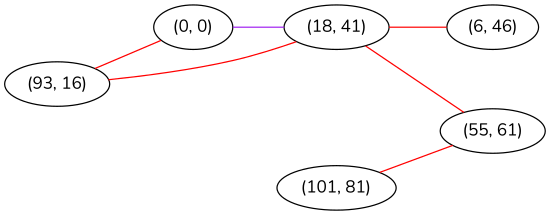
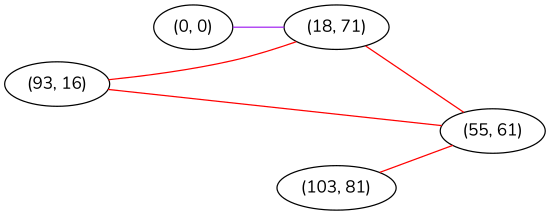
node "(18, 41)": label "(18, 41)" -> "(18, 71)"
node "(6, 46)": removed
edge "(0, 0)" -- "(93, 16)": now "(55, 61)" -- "(93, 16)"
node "(101, 81)": label "(101, 81)" -> "(103, 81)"
